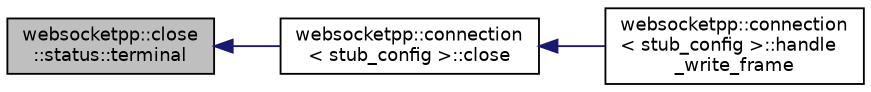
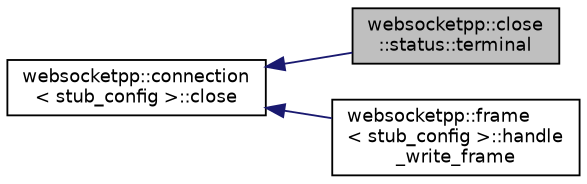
edge "websocketpp::connection < stub_config >::close" -> "websocketpp::close ::status::terminal": reversed
node "websocketpp::connection < stub_config >::handle _write_frame": label "websocketpp::connection < stub_config >::handle _write_frame" -> "websocketpp::frame < stub_config >::handle _write_frame"
